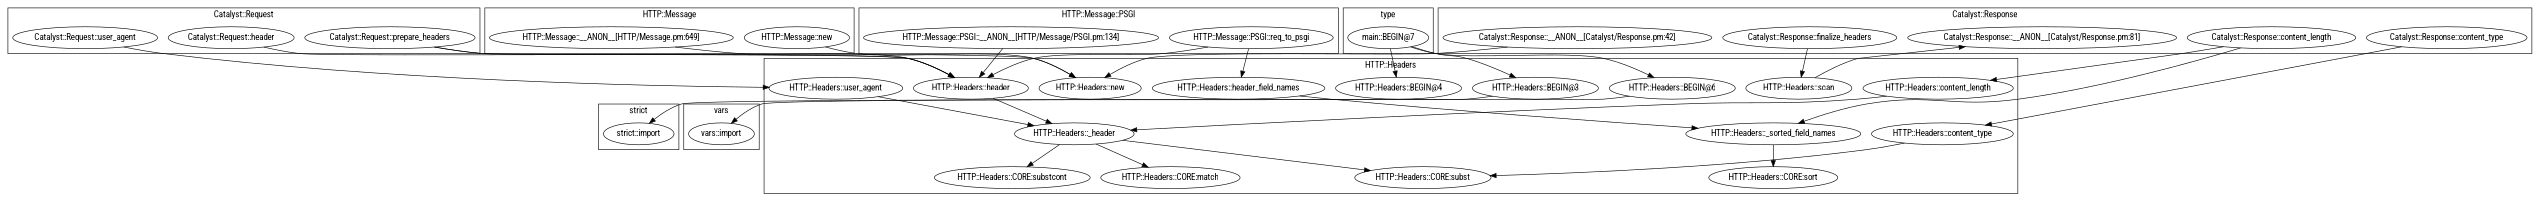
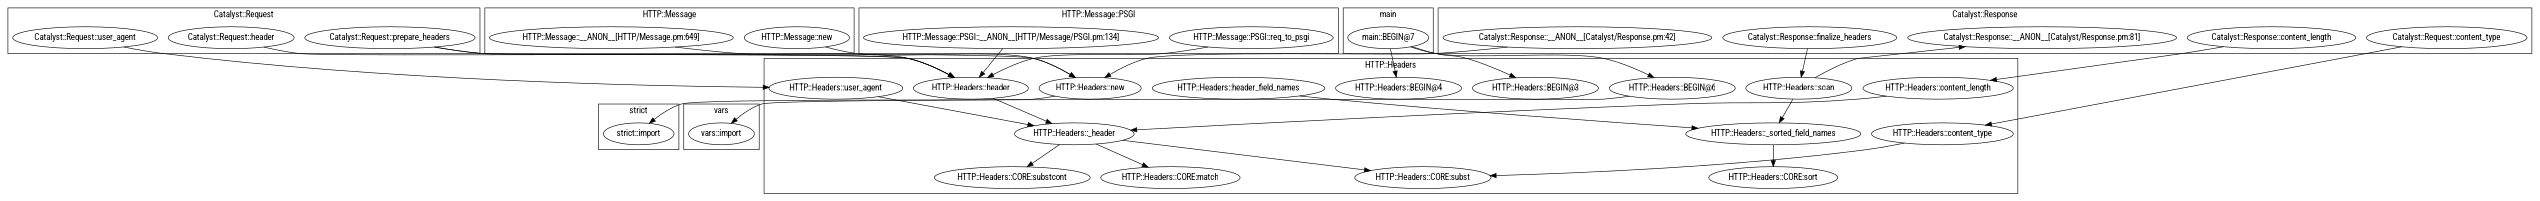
cluster "type": label "type" -> "main"
node "Catalyst::Response::content_type": label "Catalyst::Response::content_type" -> "Catalyst::Request::content_type"
edge "HTTP::Message::PSGI::req_to_psgi" -> "HTTP::Headers::header_field_names": removed
edge "Catalyst::Response::content_length" -> "HTTP::Headers::_sorted_field_names": now "HTTP::Headers::scan" -> "HTTP::Headers::_sorted_field_names"
edge "HTTP::Headers::BEGIN@3" -> "strict::import": now "HTTP::Headers::new" -> "strict::import"
